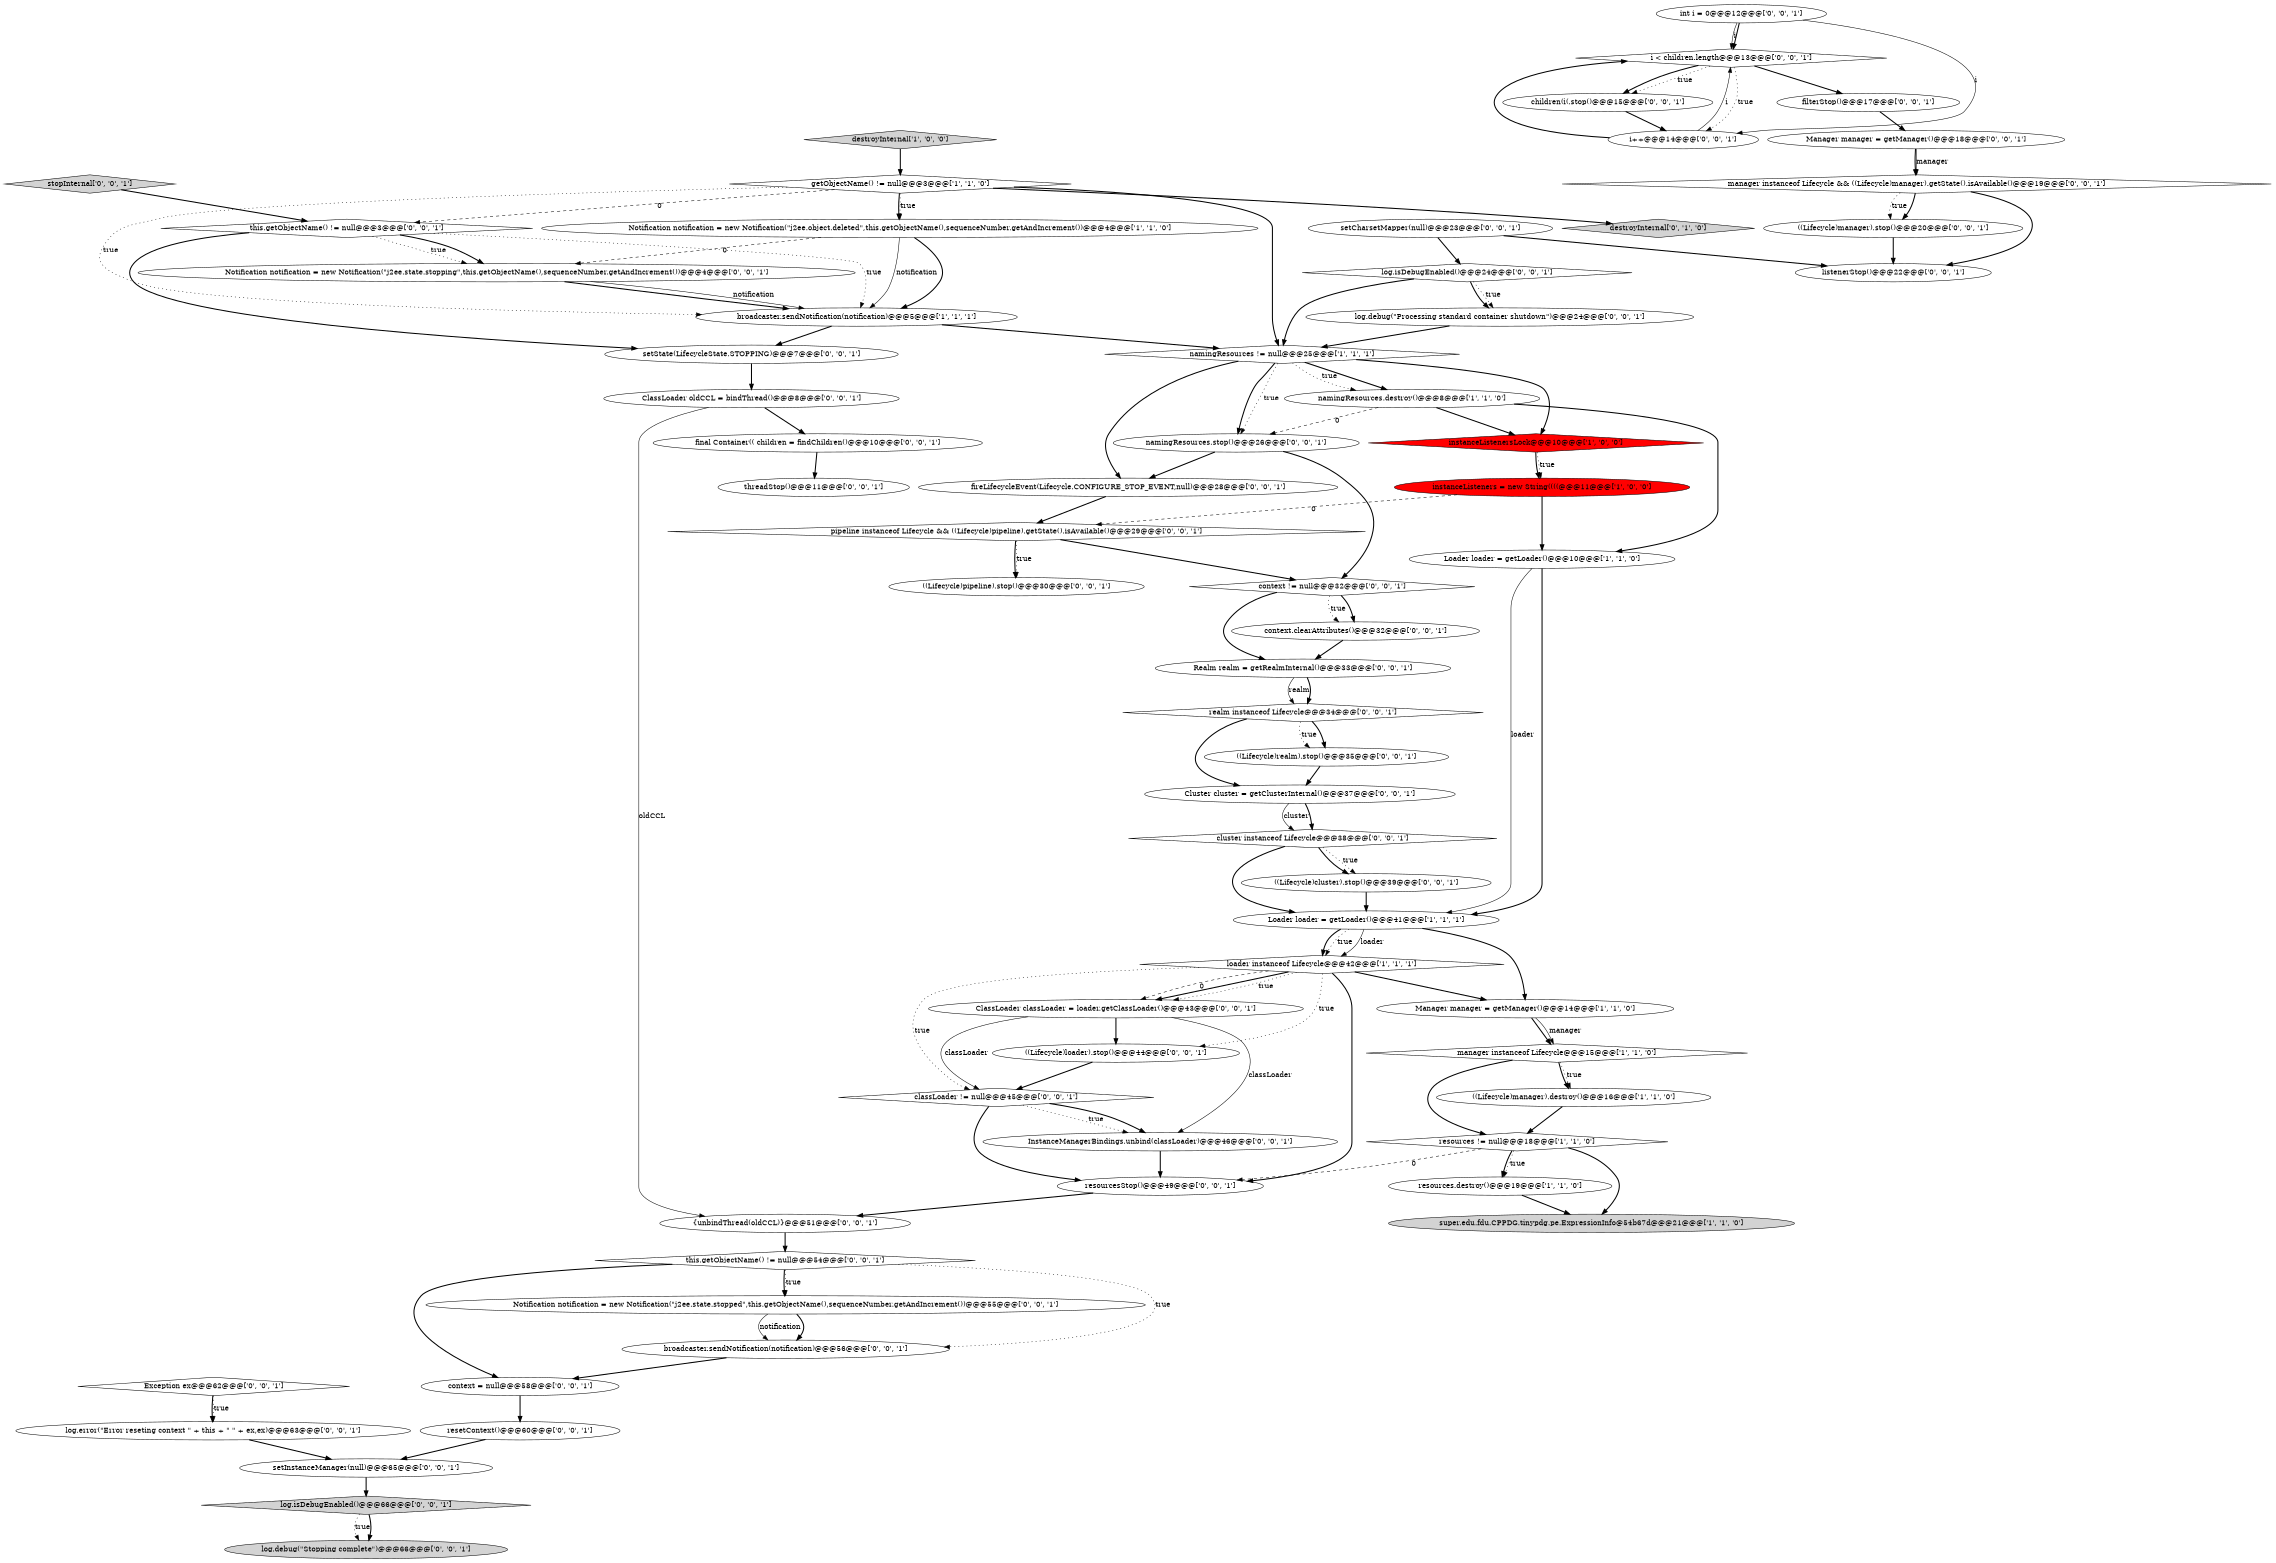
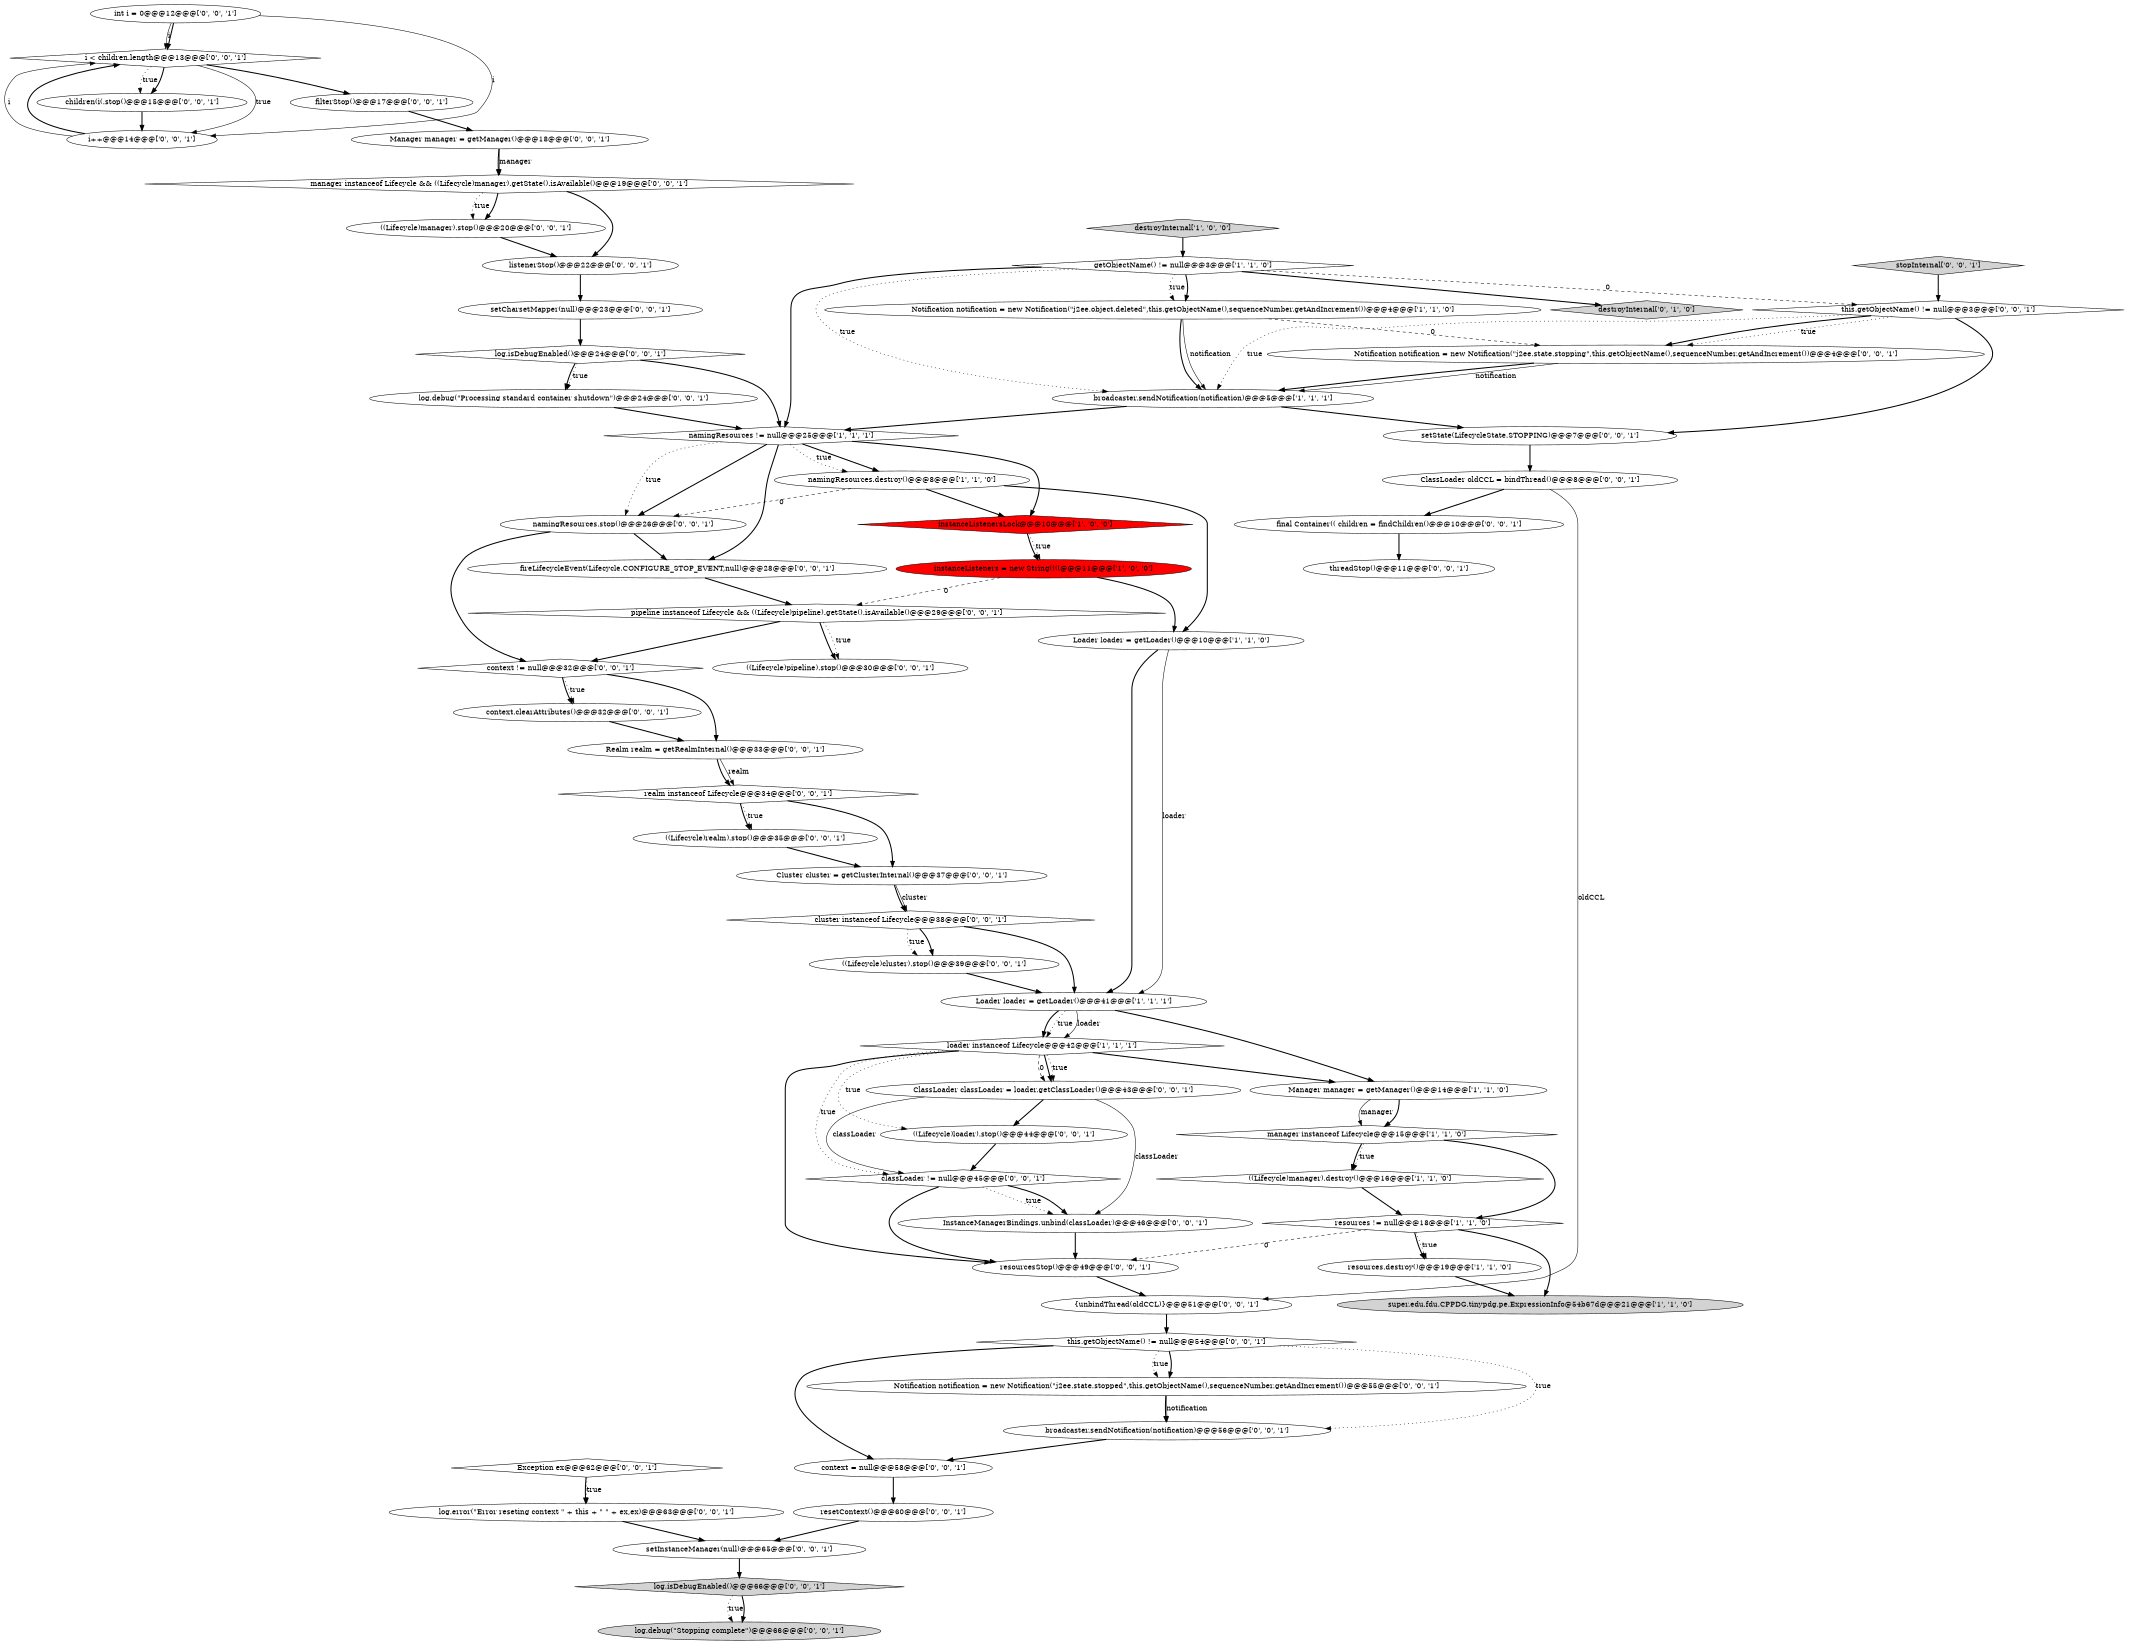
edge "i < children.length@@@13@@@['0', '0', '1']" -> "i++@@@14@@@['0', '0', '1']": style dotted -> solid
edge "setCharsetMapper(null)@@@23@@@['0', '0', '1']" -> "listenerStop()@@@22@@@['0', '0', '1']": reversed
node "((Lifecycle)manager).destroy()@@@16@@@['1', '1', '0']": shape ellipse -> diamond
